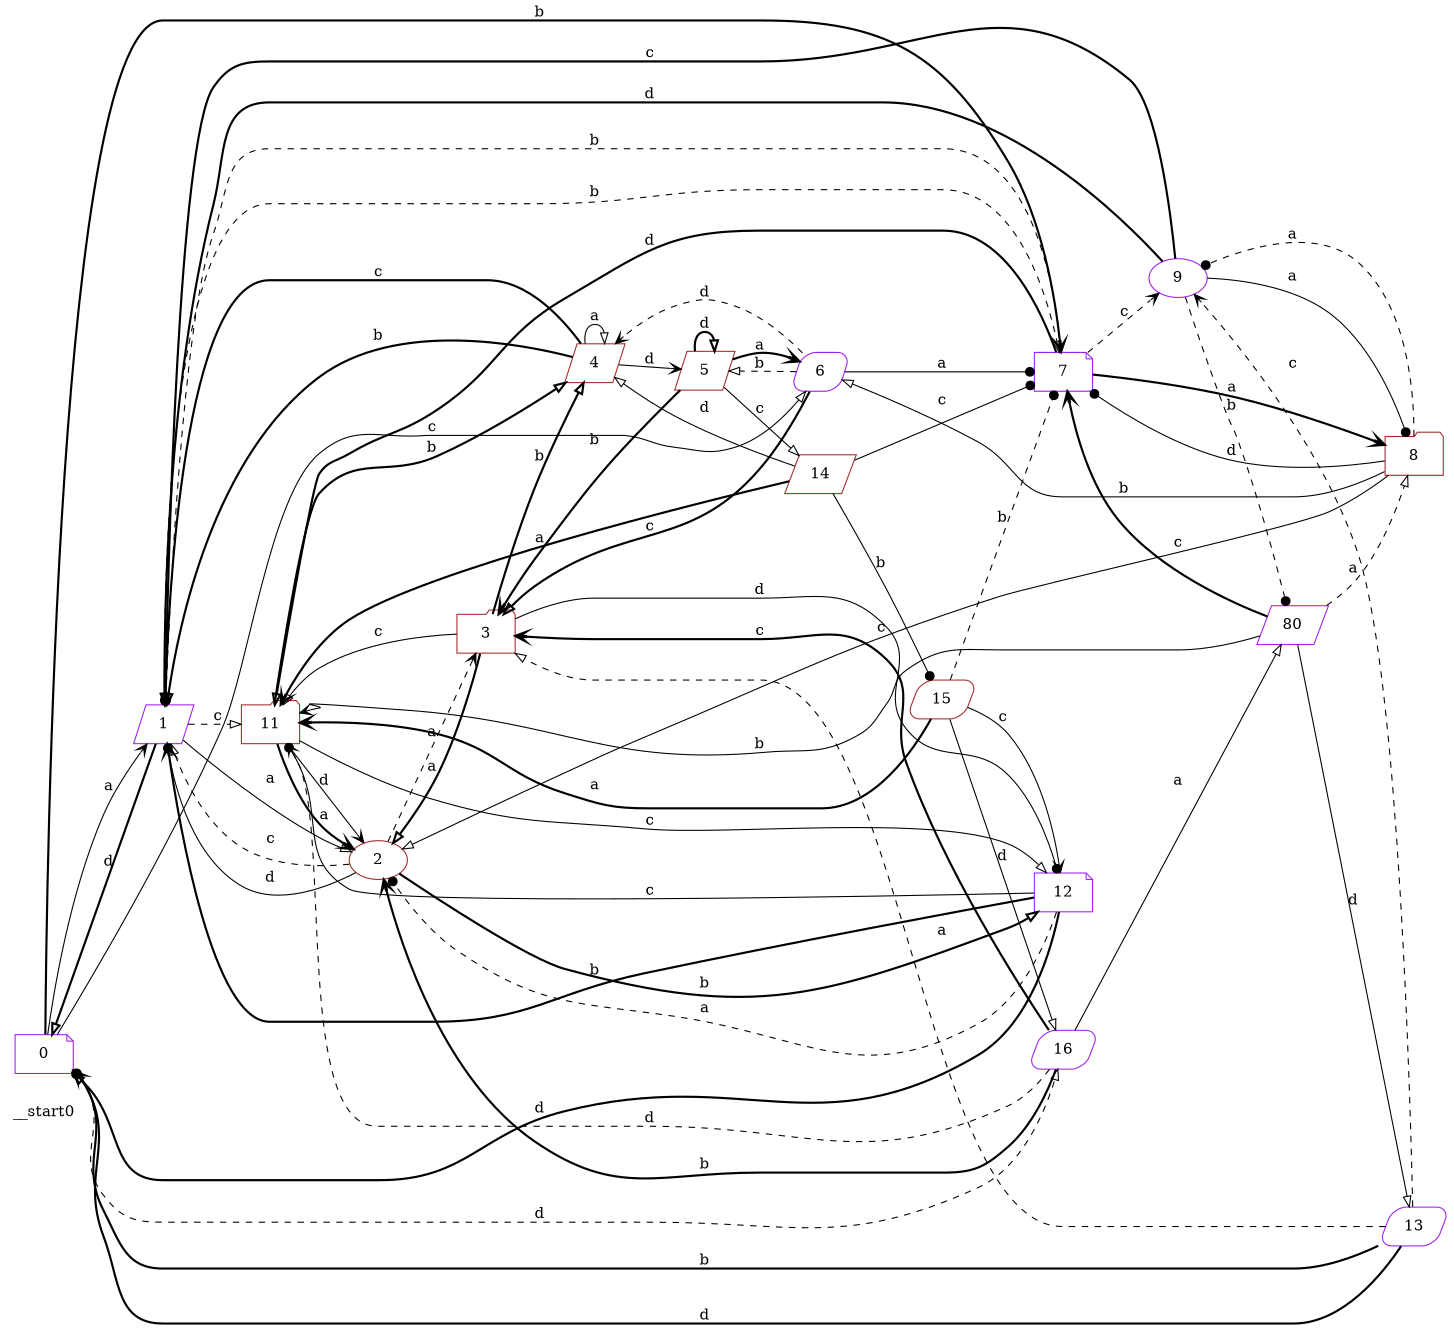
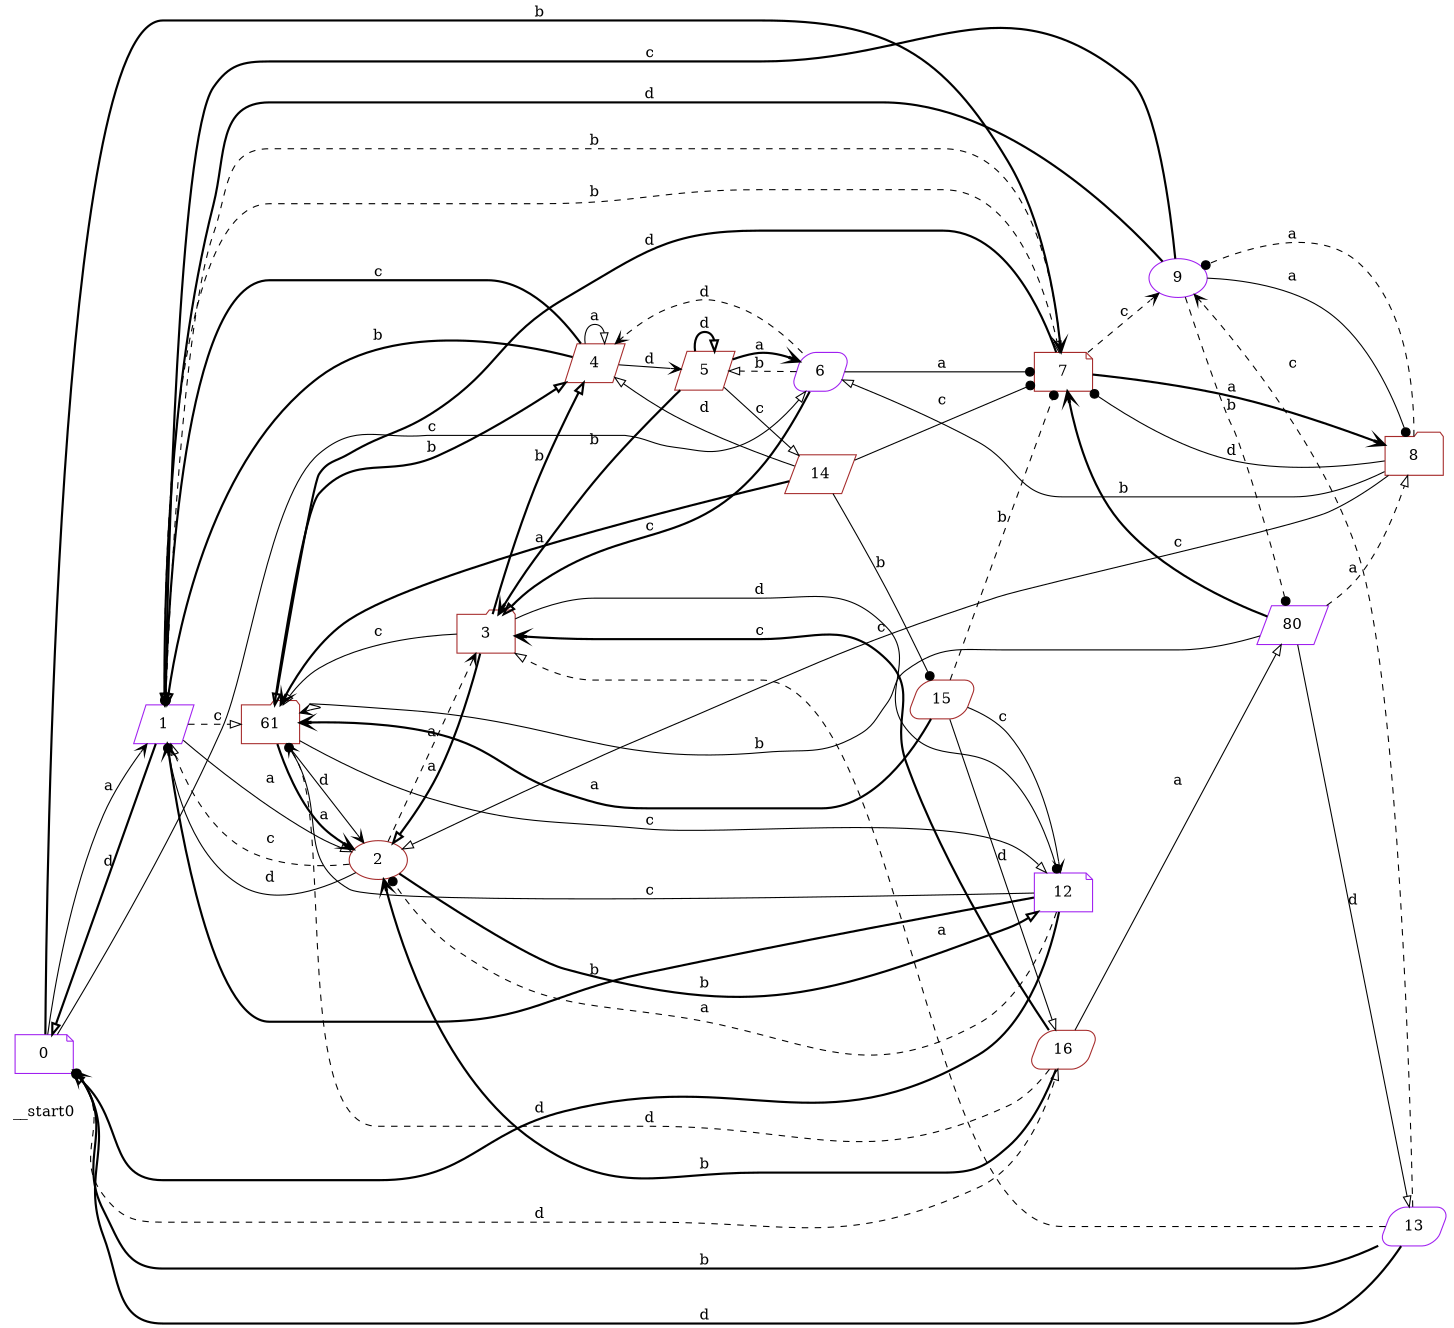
node "7": color purple -> brown
node "11": label "11" -> "61"
node "16": color purple -> brown
